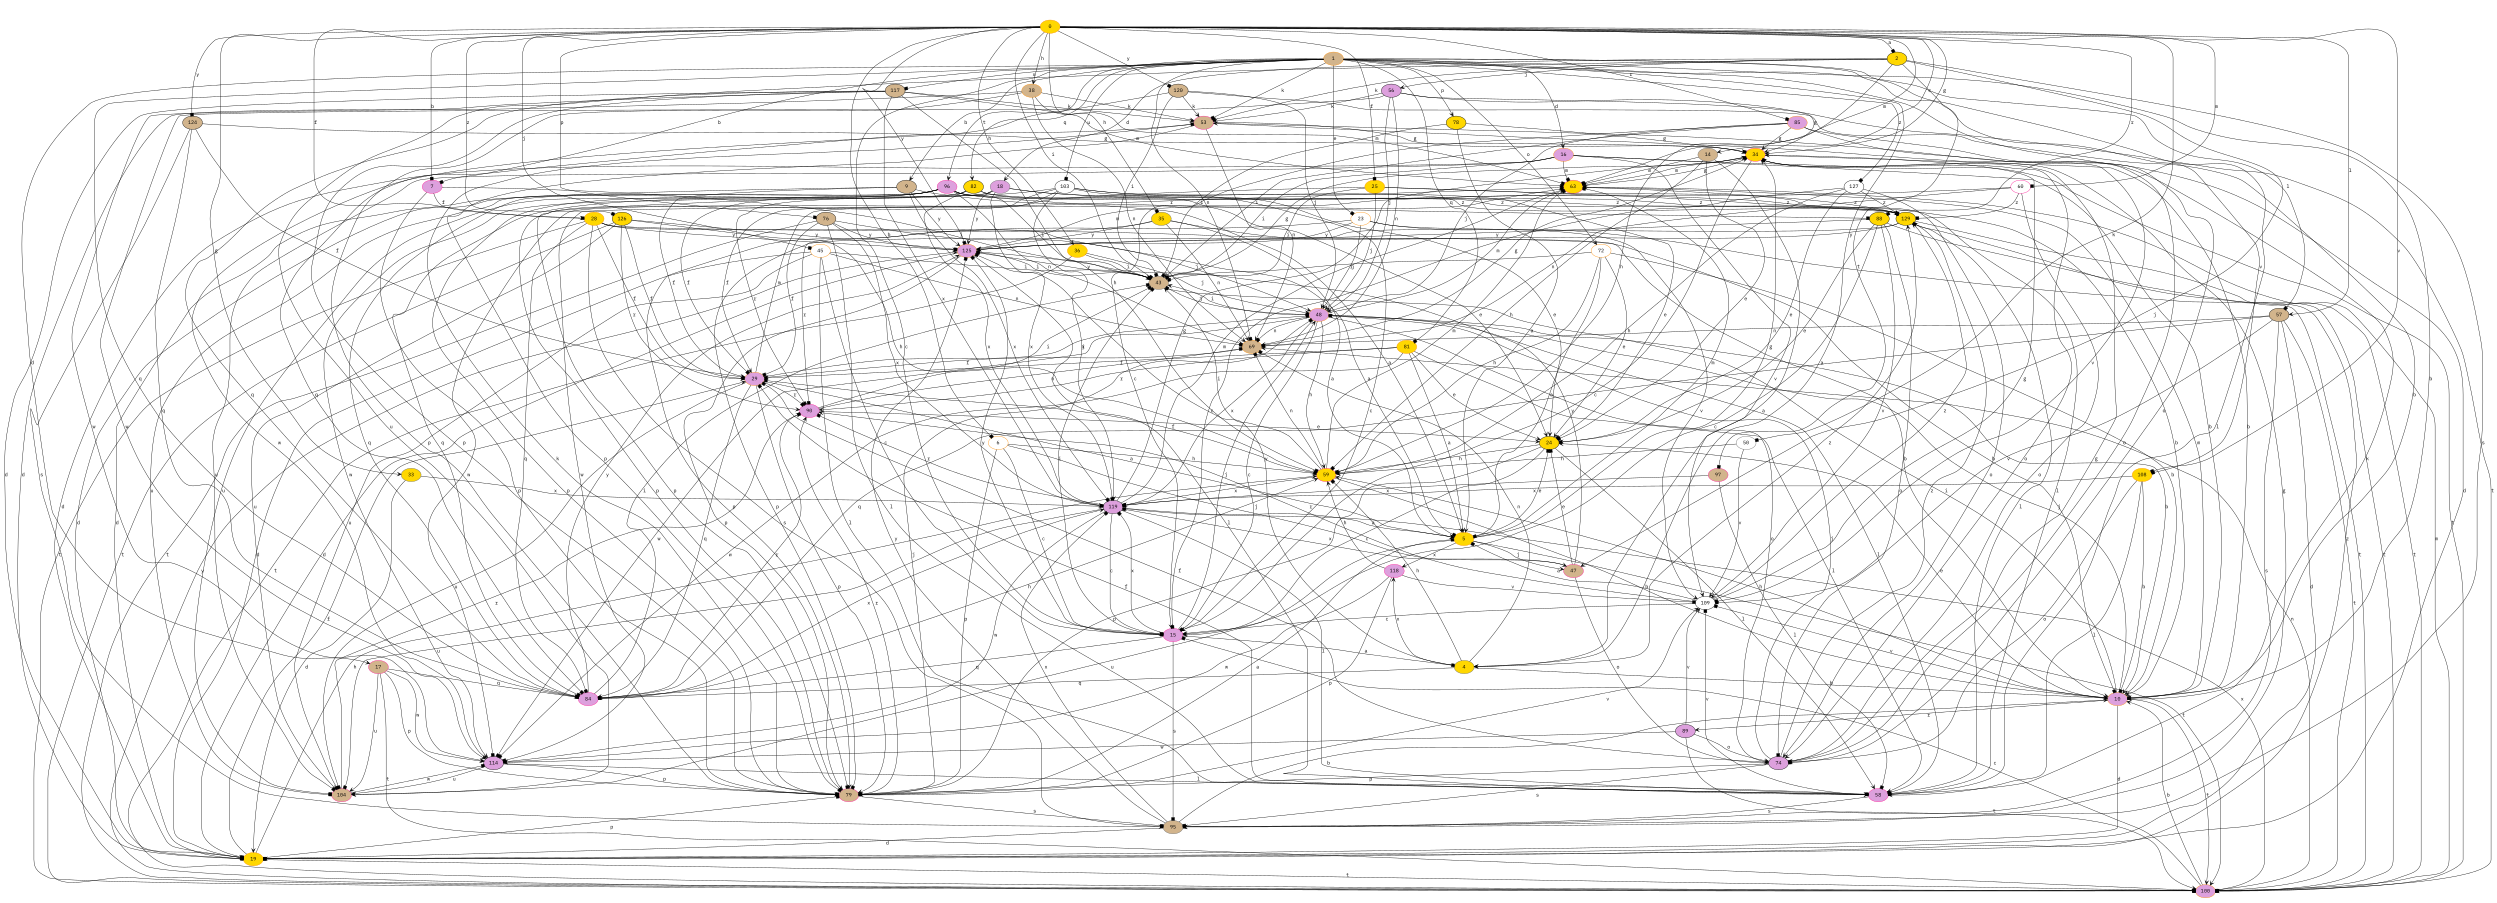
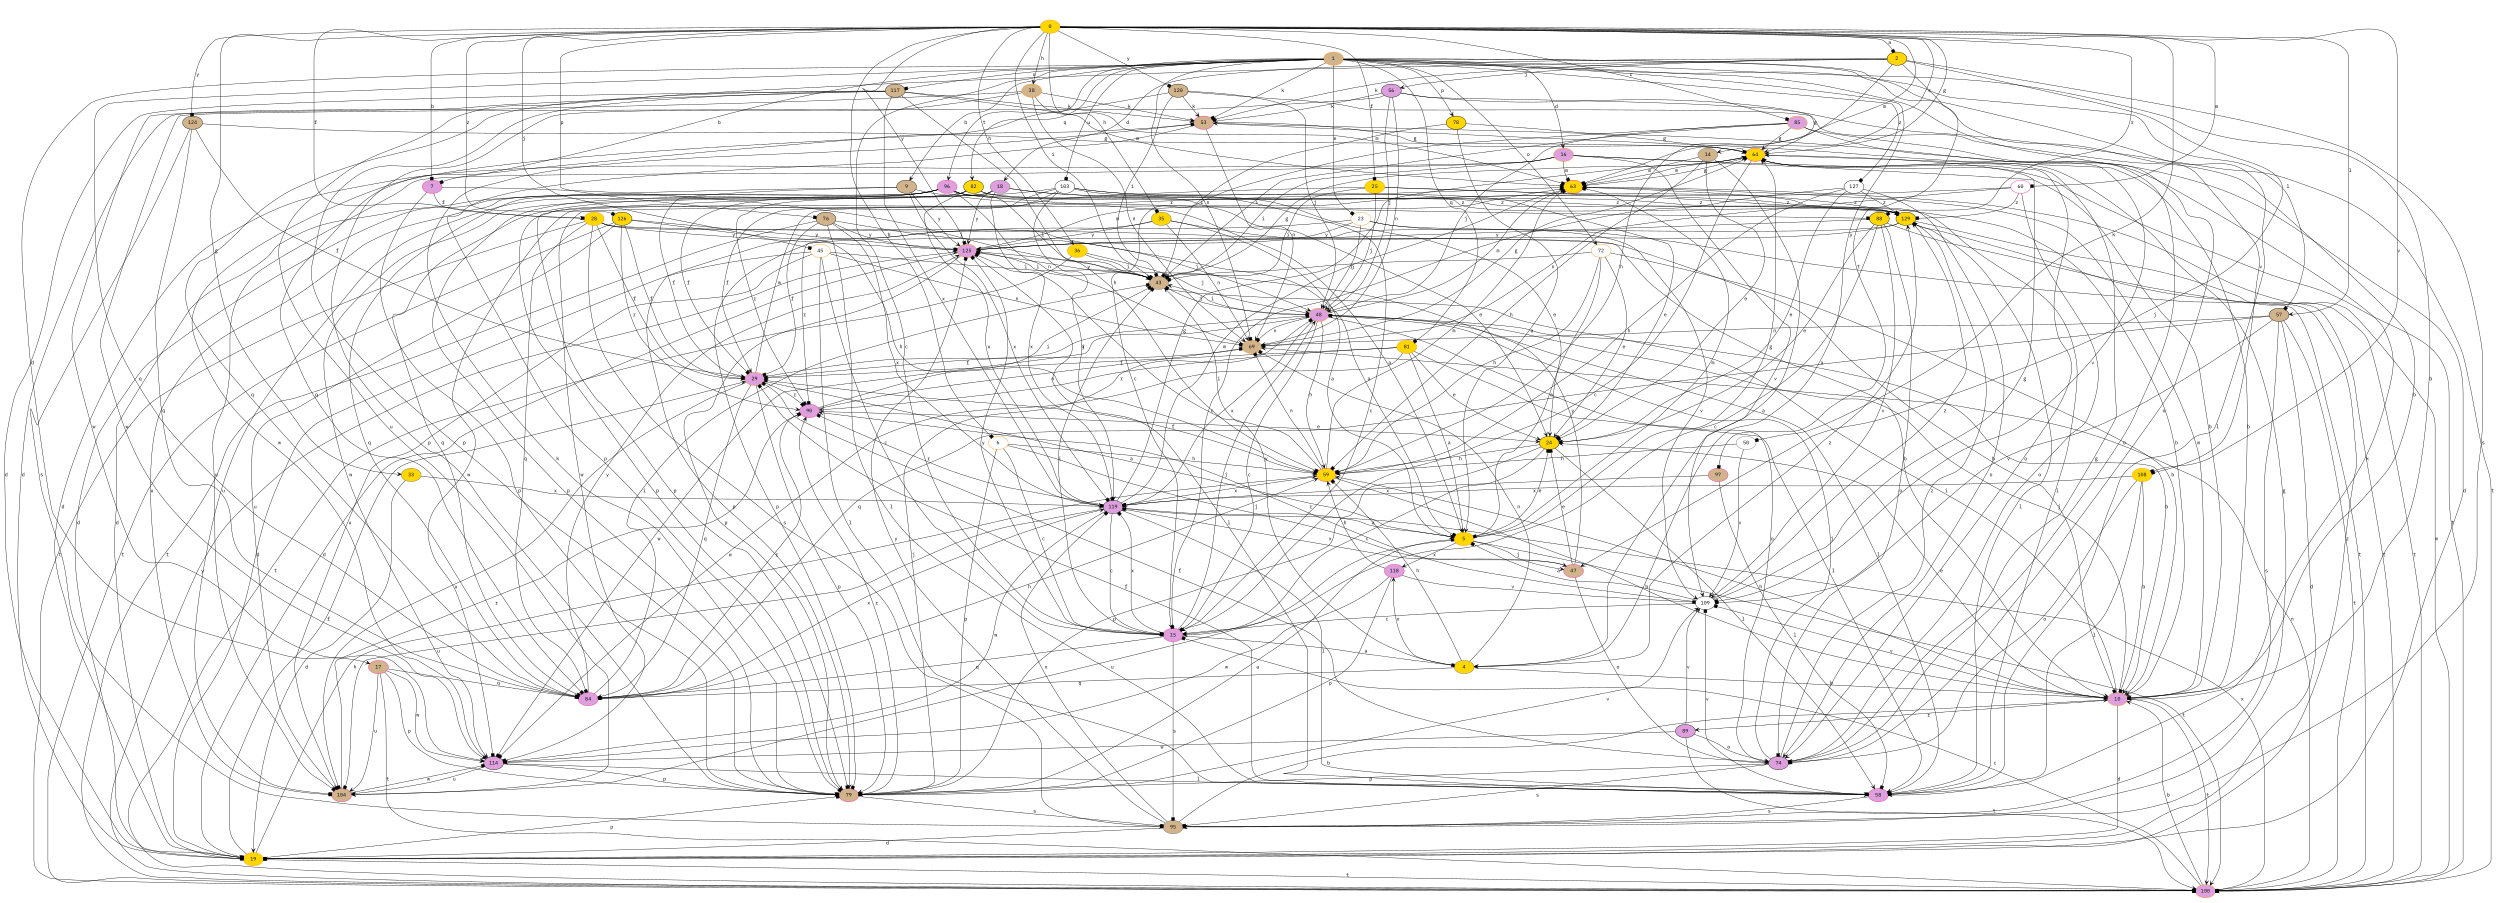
node "34": label "34" -> "64"
